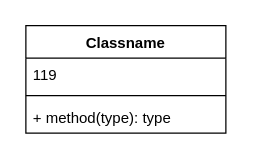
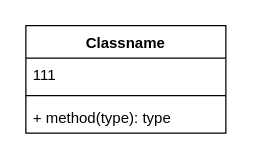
node "119": label "119" -> "111"
